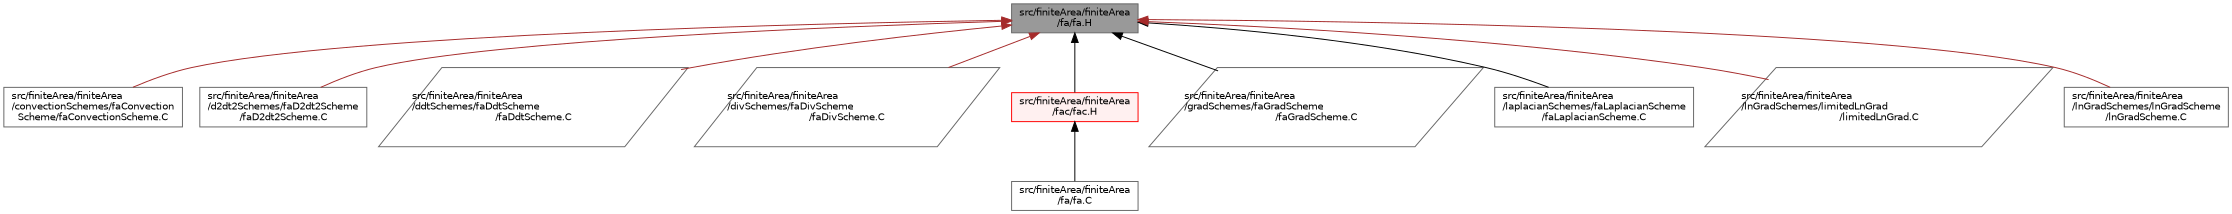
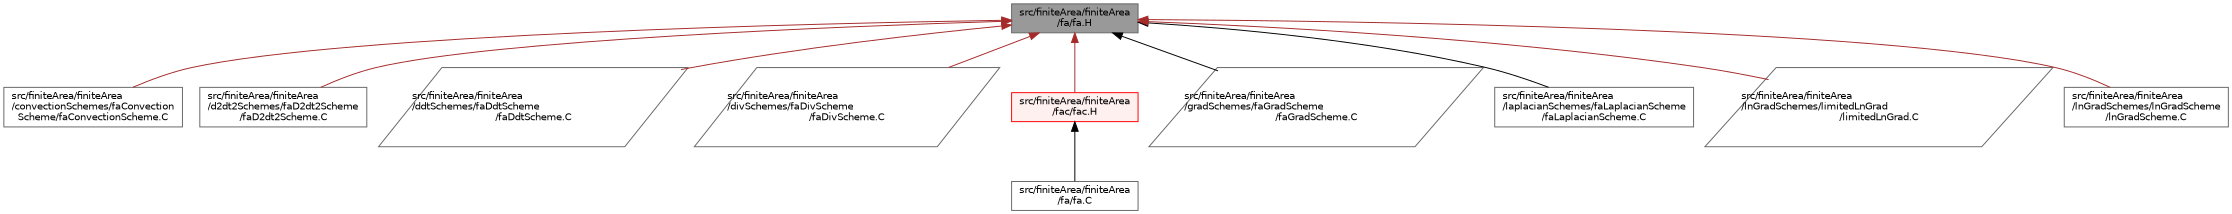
edge "src/finiteArea/finiteArea /fac/fac.H" -> "src/finiteArea/finiteArea /fa/fa.H": color black -> brown
